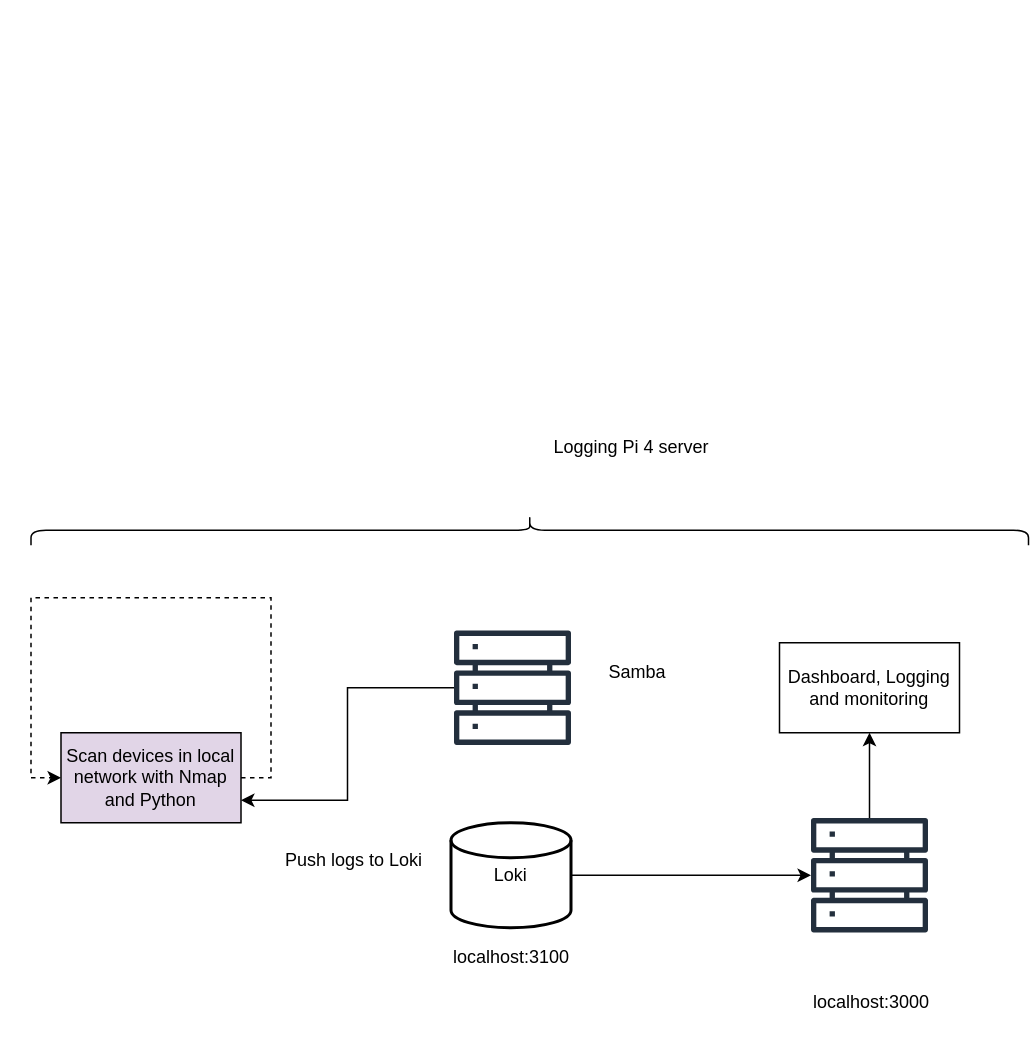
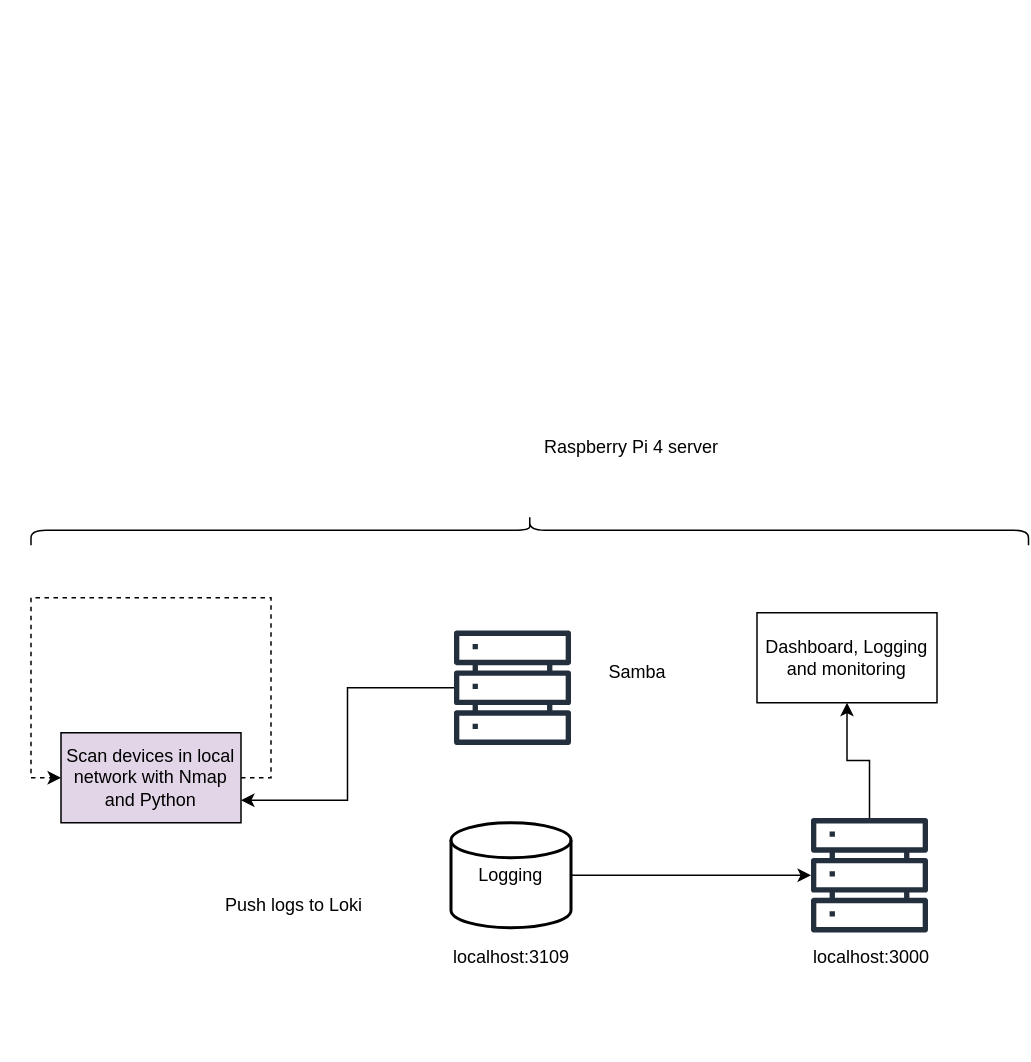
node "Logging Pi 4 server": label "Logging Pi 4 server" -> "Raspberry Pi 4 server"
node "Dashboard, Logging and monitoring": moved (869, 688) -> (847, 658)
node "Push logs to Loki": moved (353, 860) -> (293, 905)
node "Loki": label "Loki" -> "Logging"
node "localhost:3100": label "localhost:3100" -> "localhost:3109"
node "localhost:3000": moved (871, 1003) -> (871, 958)
